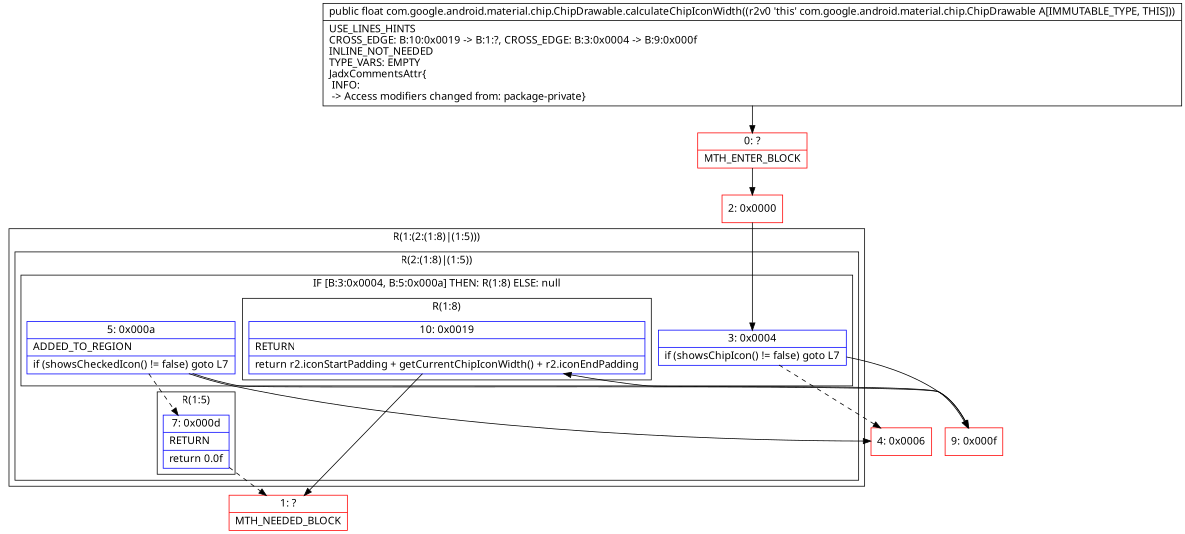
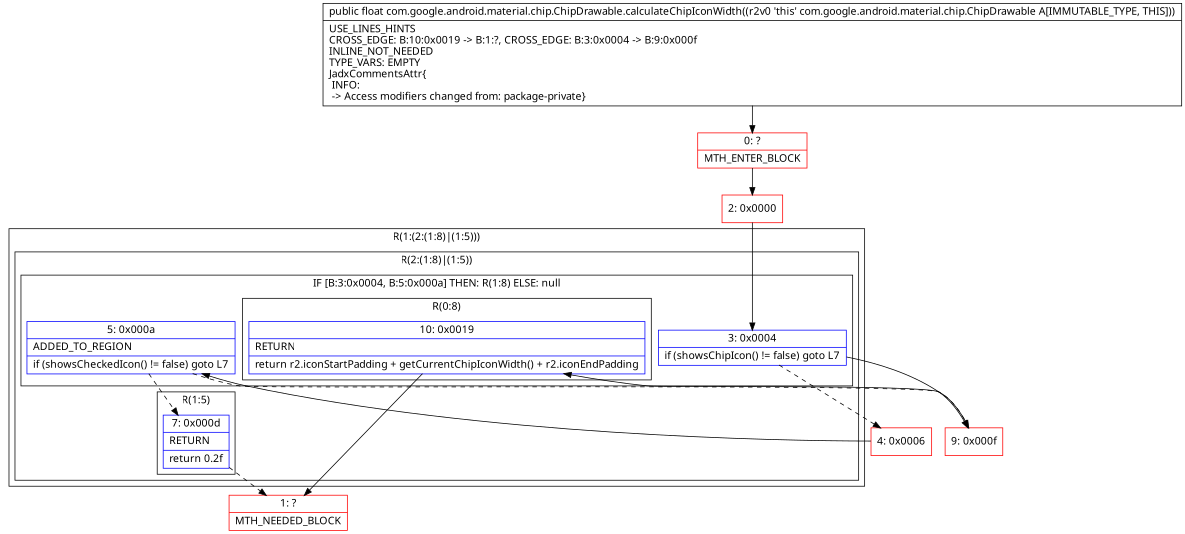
cluster "R(1:8)": label "R(1:8)" -> "R(0:8)"
edge "5: 0x000a" -> "9: 0x000f": style solid -> dashed
edge "5: 0x000a" -> "4: 0x0006": reversed
node "7: 0x000d": text "return 0.0f" -> "return 0.2f"
